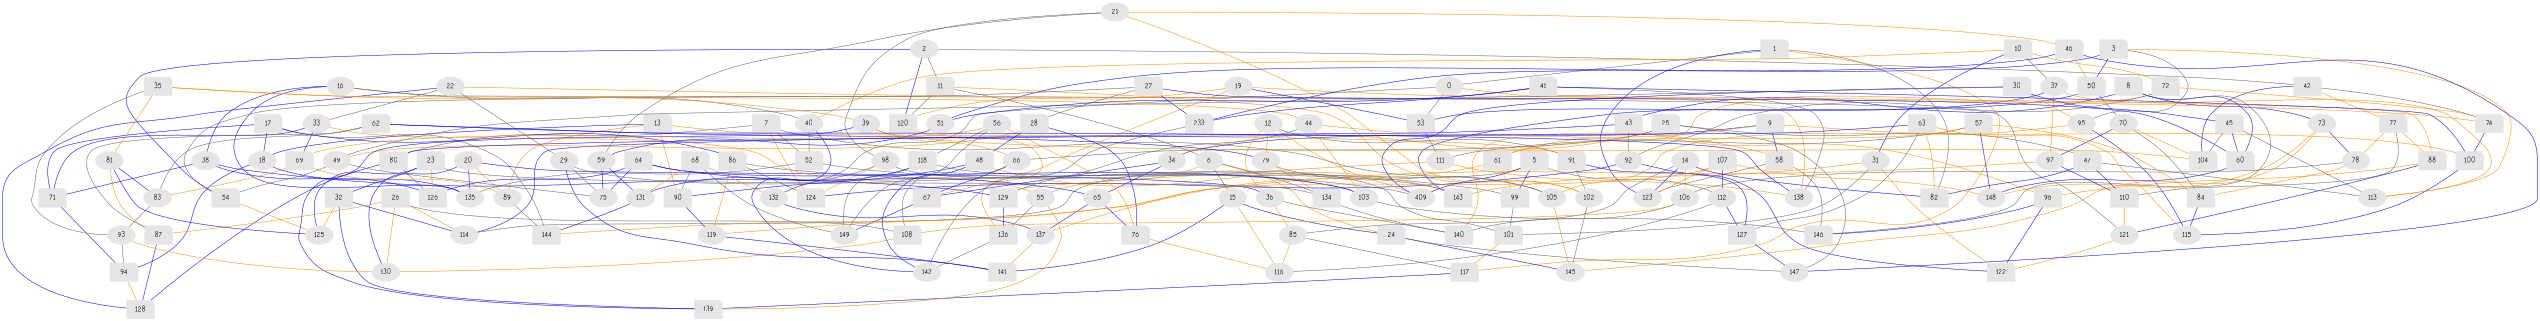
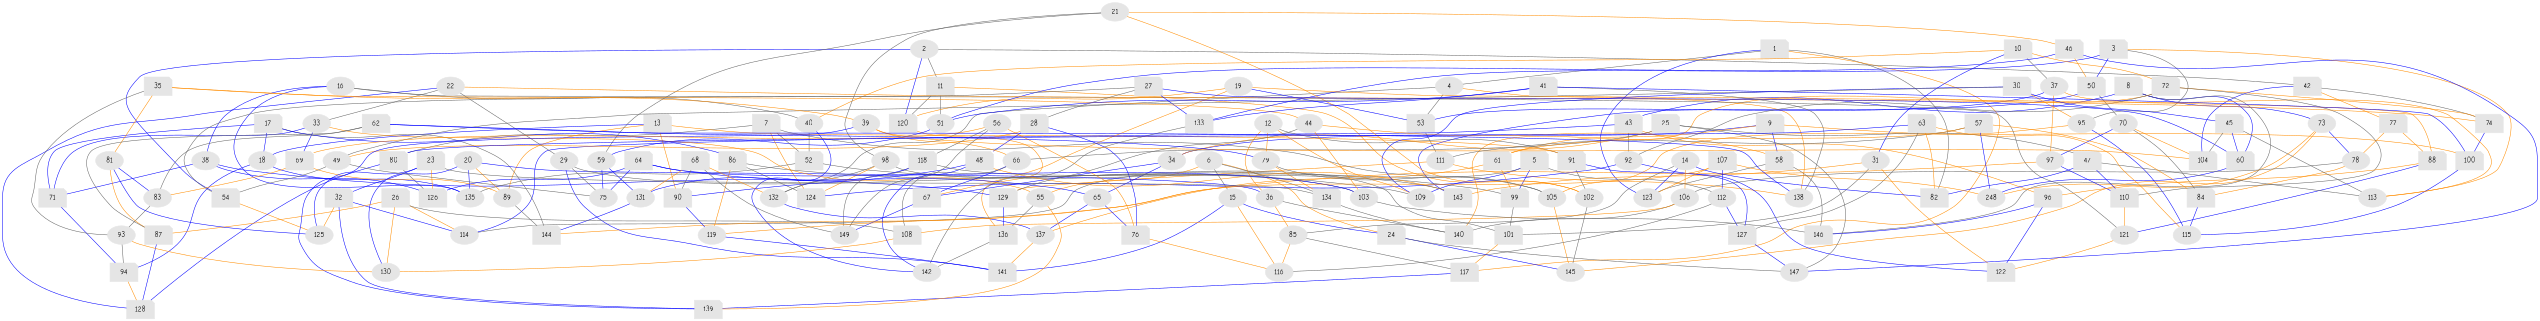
node "0": label "0" -> "4"
edge "11" -- "6": now "11" -- "51"
node "233": label "233" -> "133"
edge "77" -- "110": now "72" -- "110"
node "409": label "409" -> "109"
node "148": label "148" -> "248"
